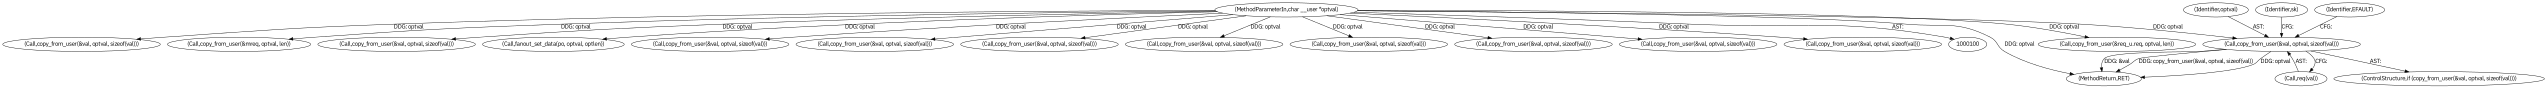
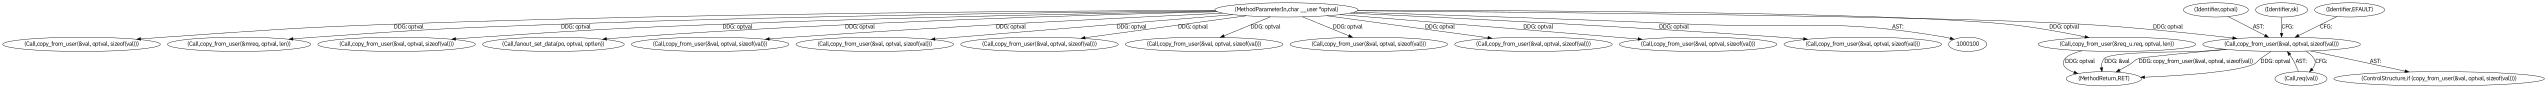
edge "(MethodParameterIn,char __user *optval)" -> "(MethodReturn,RET)": now "(Call,copy_from_user(&req_u.req, optval, len))" -> "(MethodReturn,RET)"
